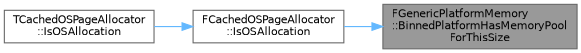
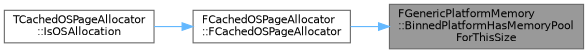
node "FCachedOSPageAllocator ::IsOSAllocation": label "FCachedOSPageAllocator ::IsOSAllocation" -> "FCachedOSPageAllocator ::FCachedOSPageAllocator"
